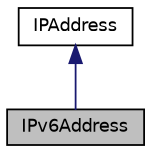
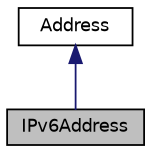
node "IPAddress": label "IPAddress" -> "Address"
